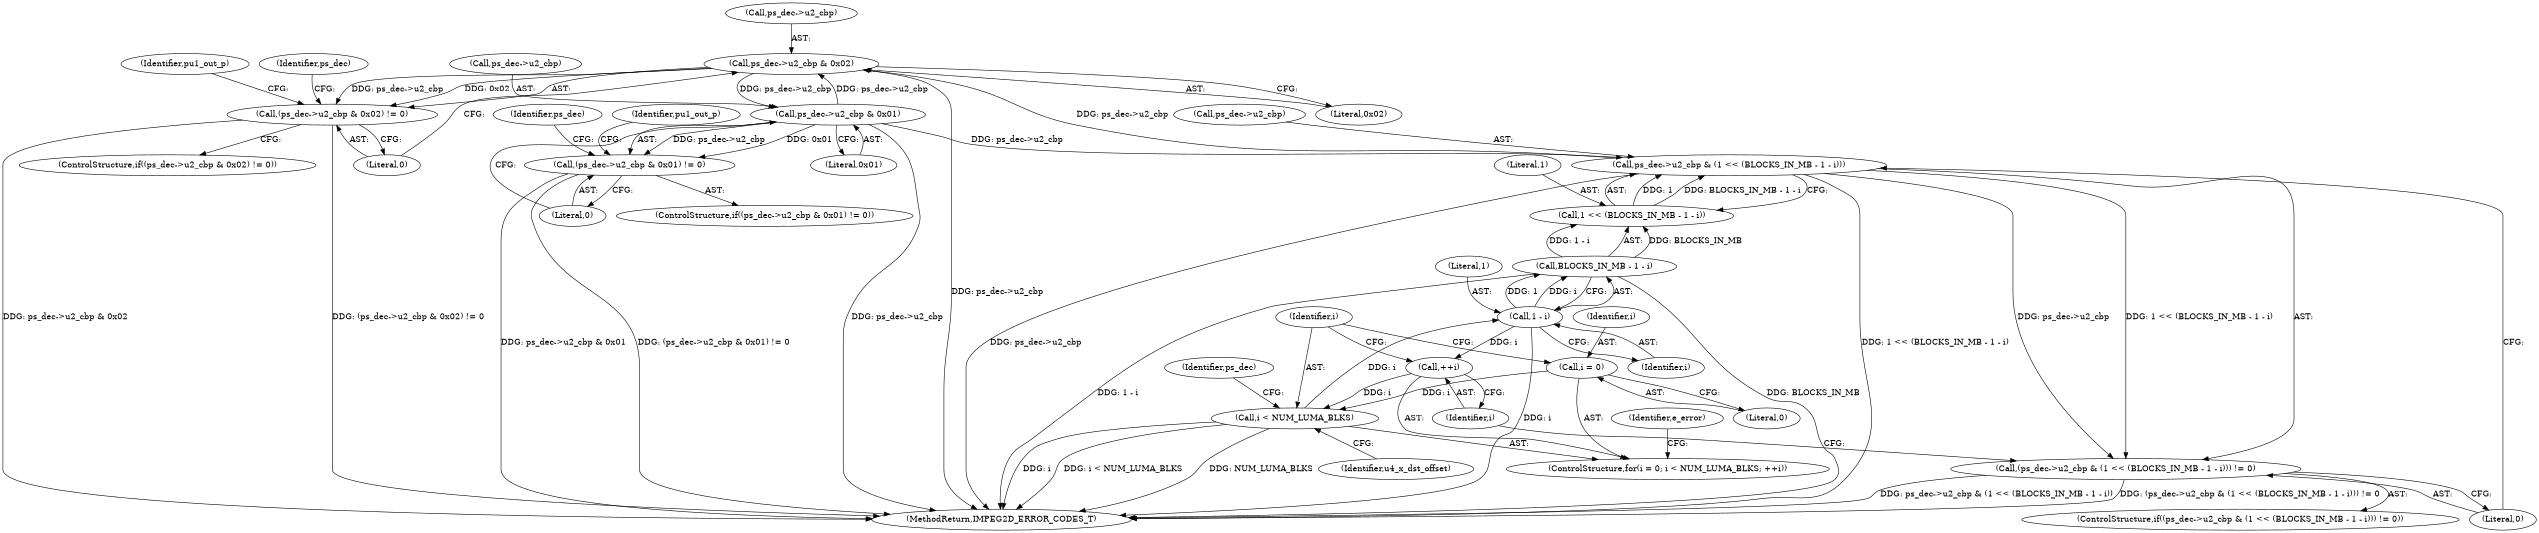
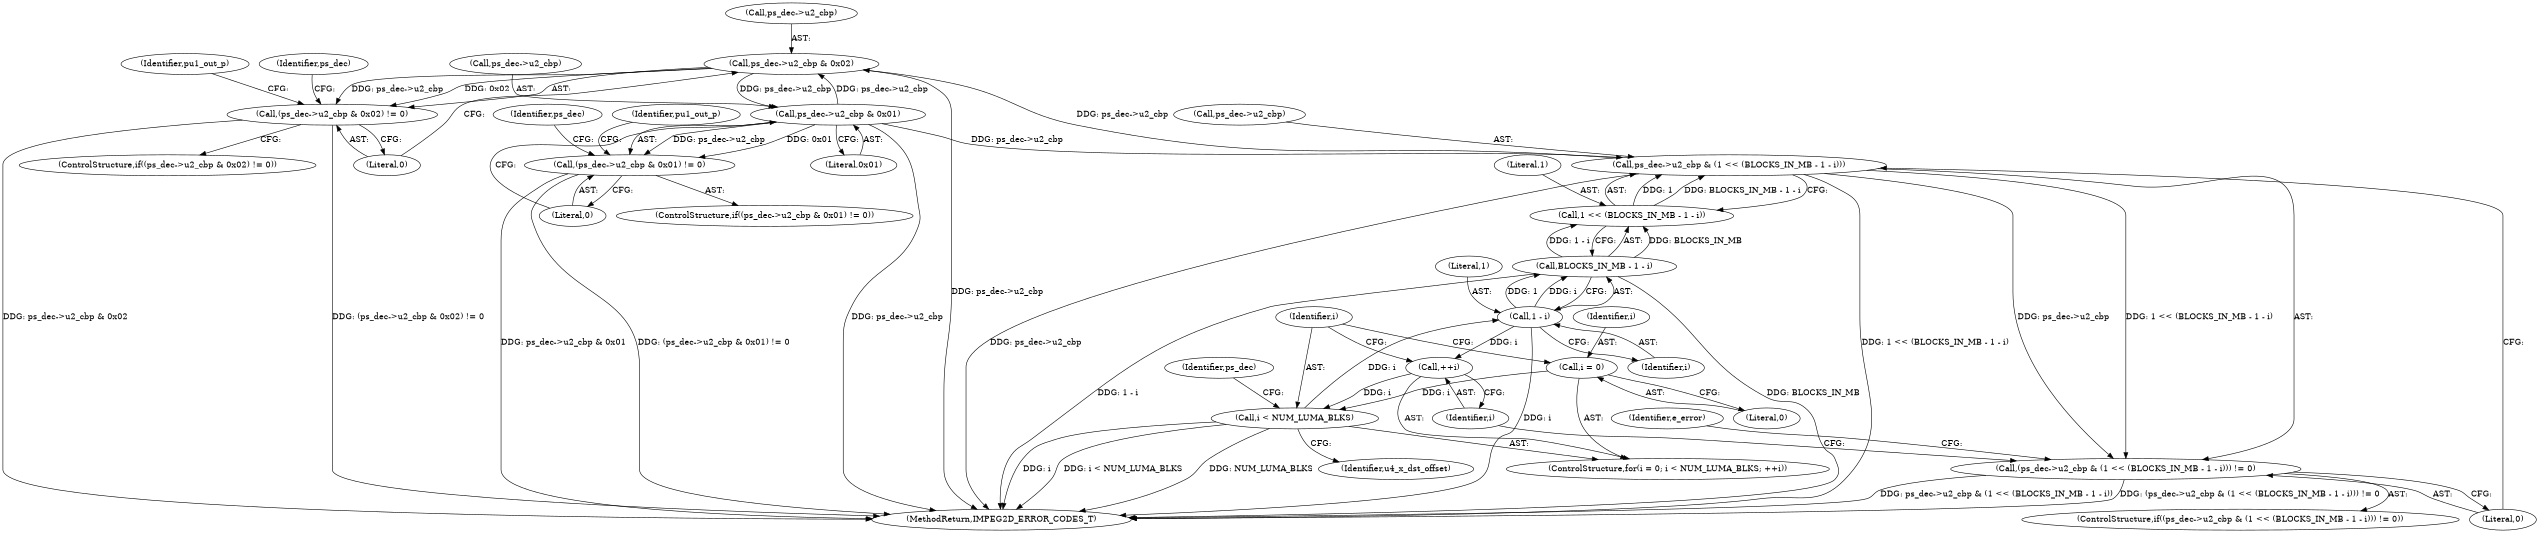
node "(Literal,0x02)": removed
edge "(Call,1 << (BLOCKS_IN_MB - 1 - i))" -> "(Call,BLOCKS_IN_MB - 1 - i)": added, label "CFG:"
edge "(Identifier,e_error)" -> "(ControlStructure,for(i = 0; i < NUM_LUMA_BLKS; ++i))": now "(Identifier,e_error)" -> "(Call,(ps_dec->u2_cbp & (1 << (BLOCKS_IN_MB - 1 - i))) != 0)"
edge "(Identifier,u4_x_dst_offset)" -> "(Call,i < NUM_LUMA_BLKS)": reversed
